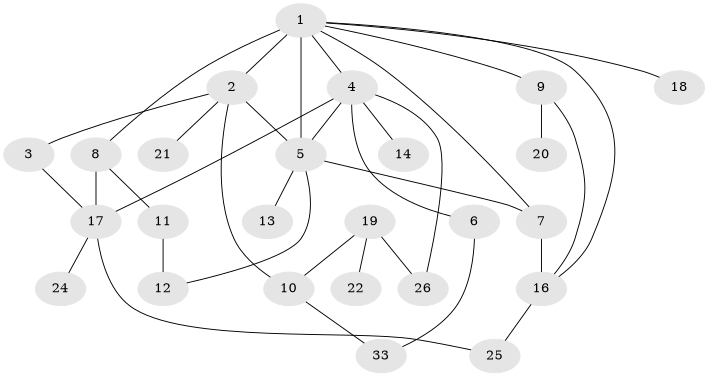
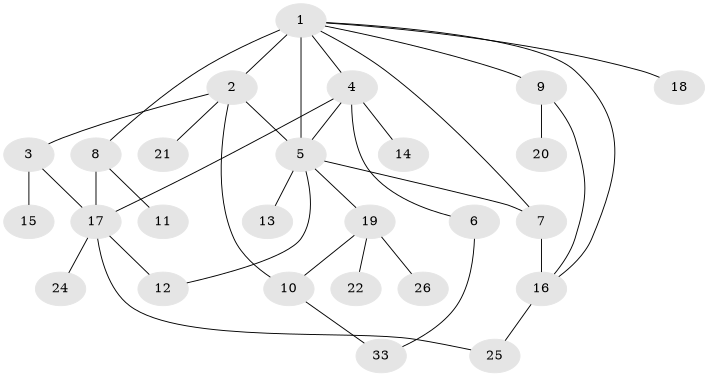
edge "4" -- "26": removed
edge "5" -- "19": added
node "15": added
edge "11" -- "12": now "17" -- "12"
